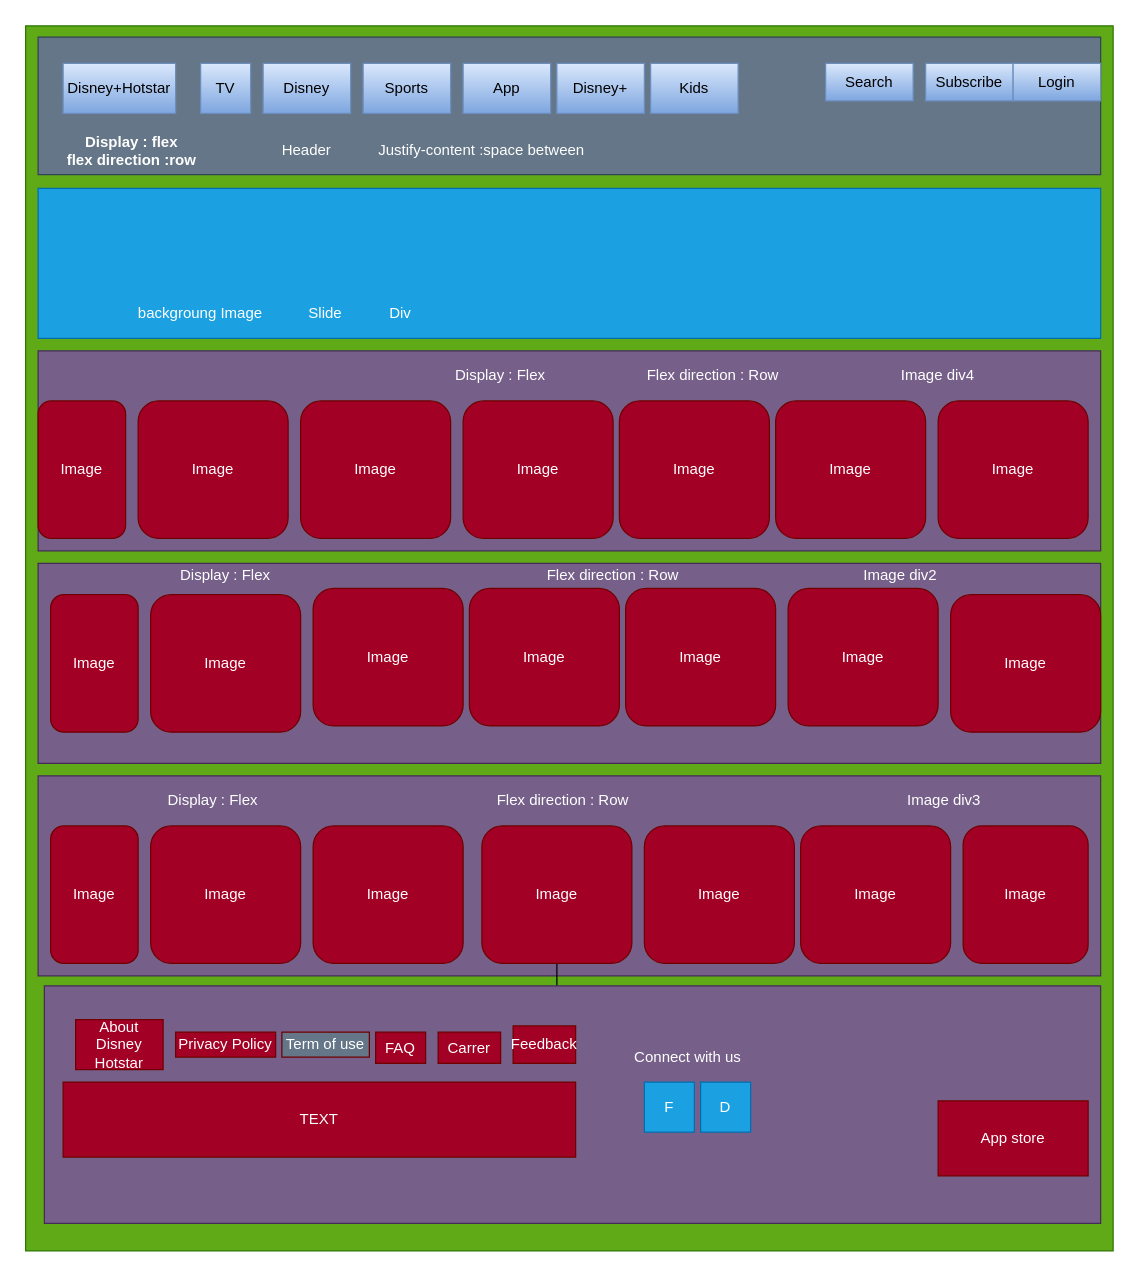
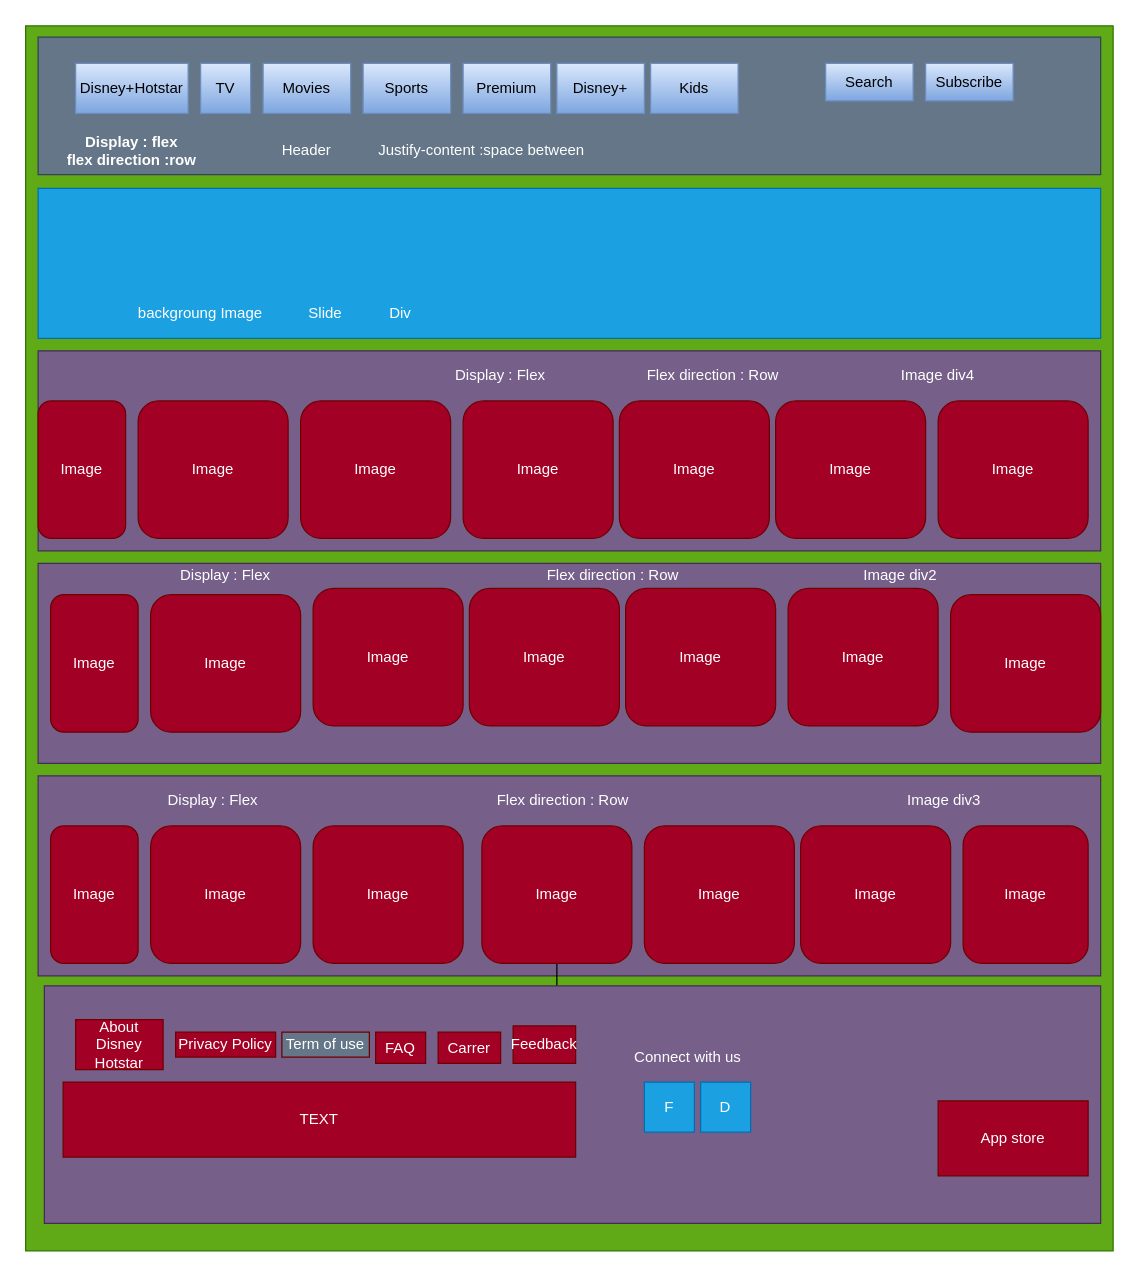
node "Login": removed
node "Disney+Hotstar": moved (119, 88) -> (132, 88)
node "Disney": label "Disney" -> "Movies"
node "App": label "App" -> "Premium"
